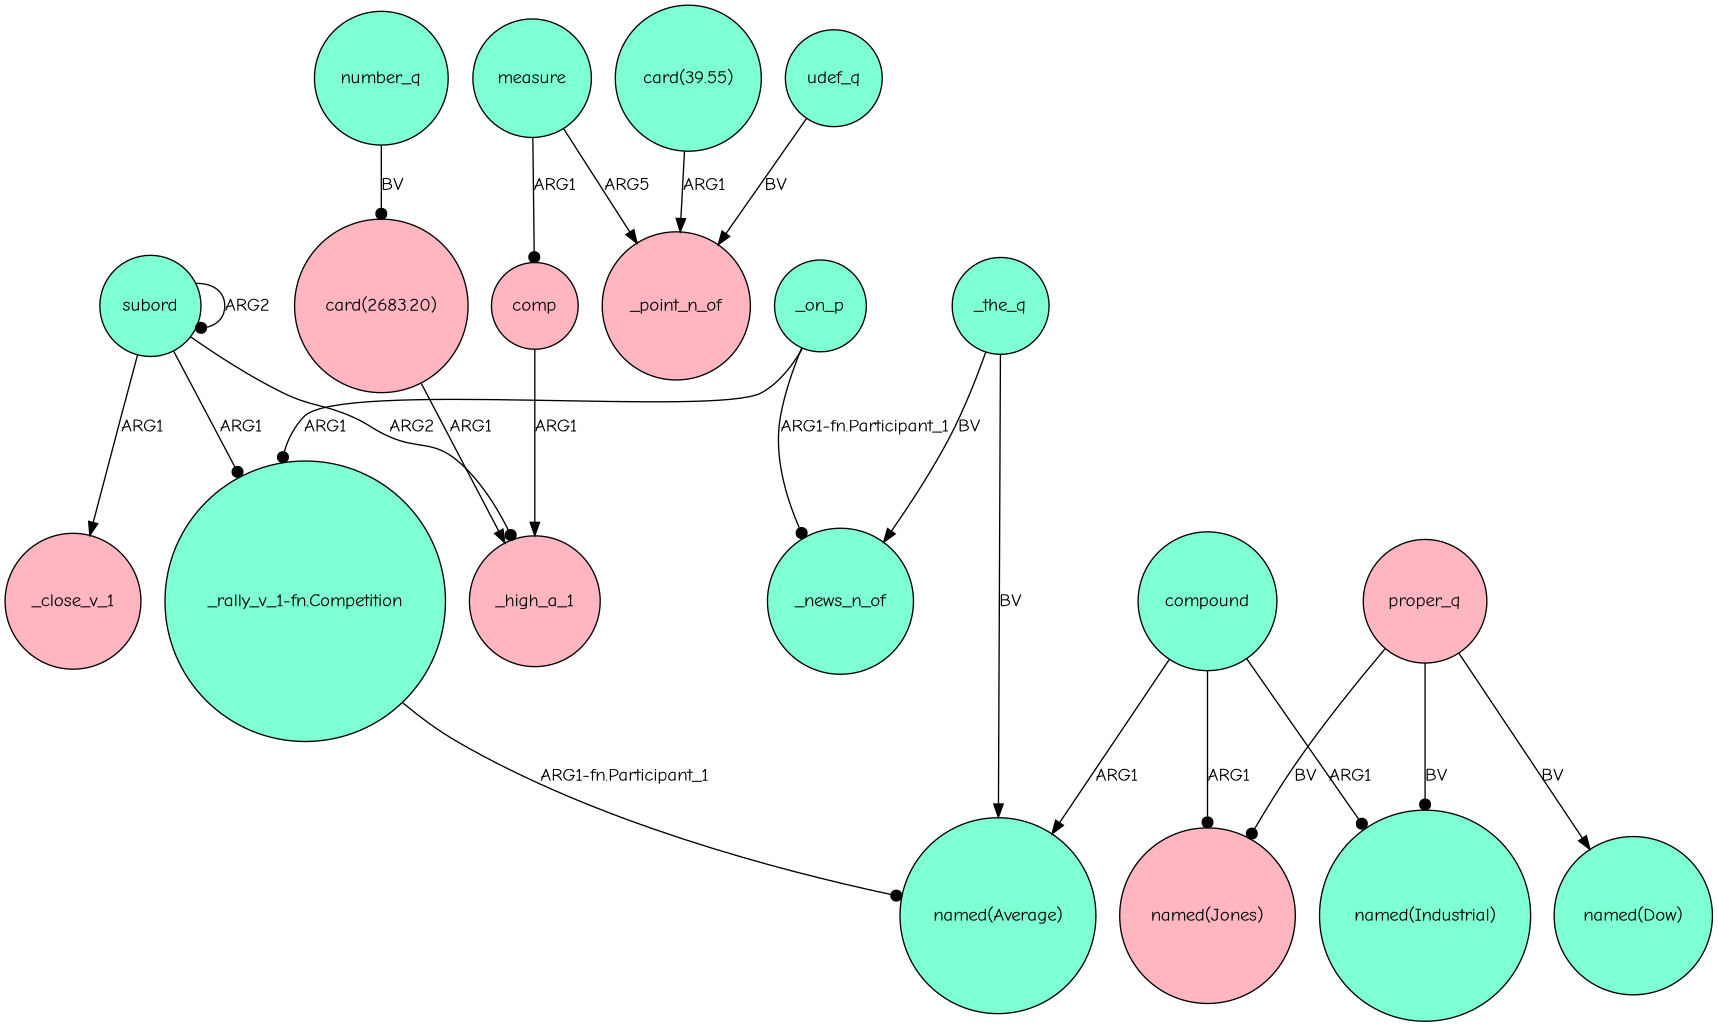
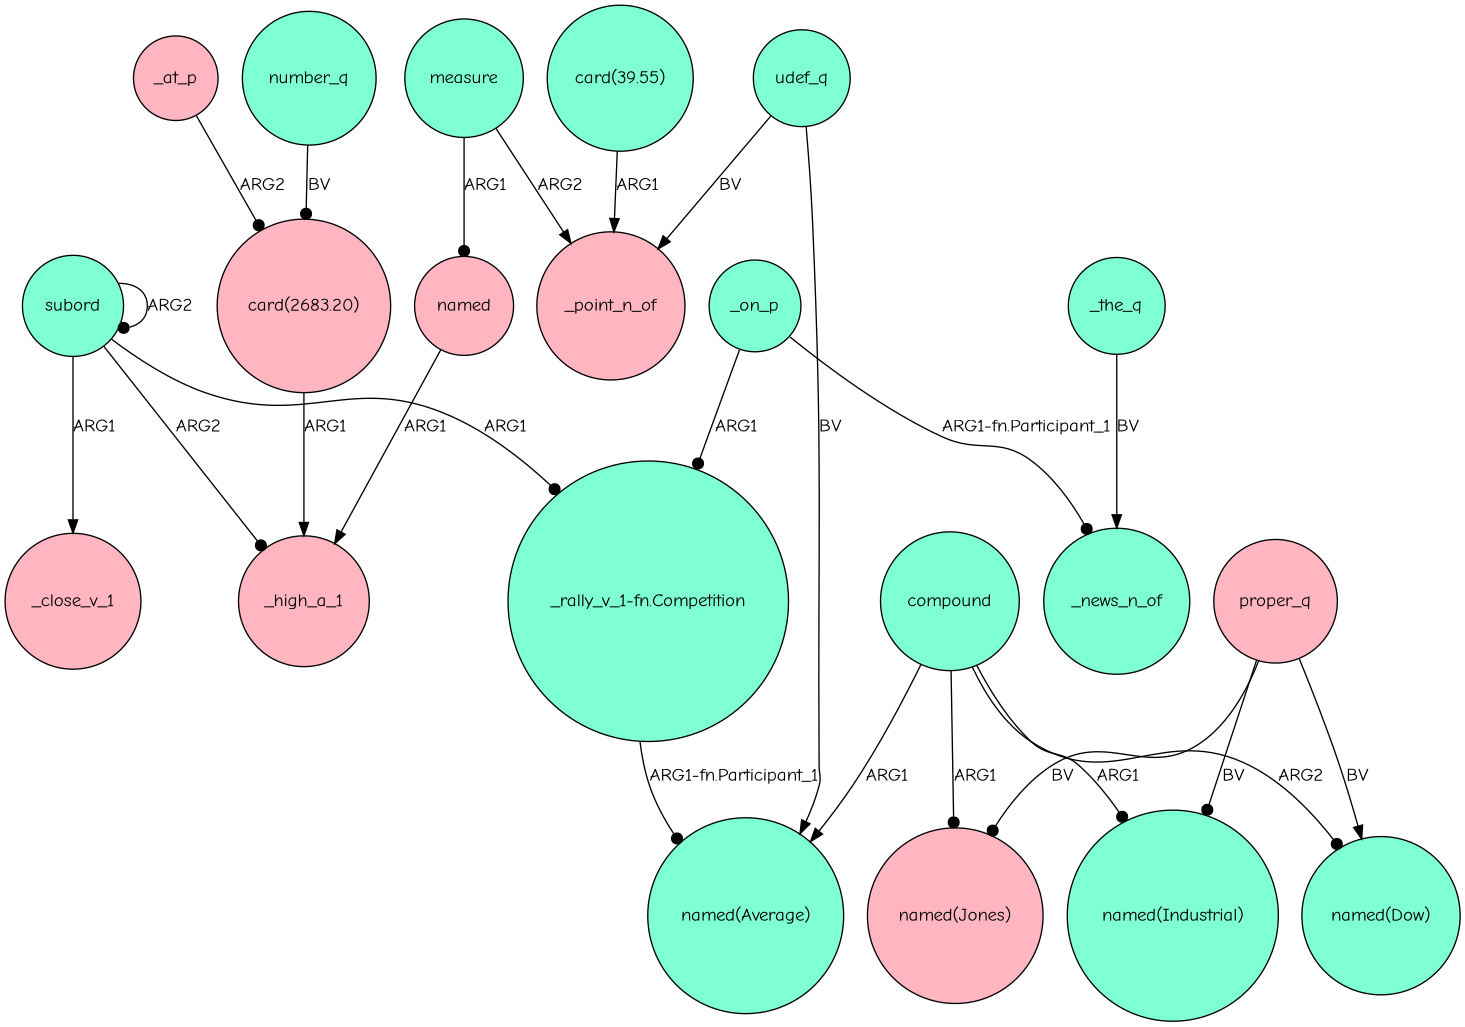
node "_at_p": added
edge "measure" -> "_point_n_of": label "ARG5" -> "ARG2"
node "comp": label "comp" -> "named"
edge "_the_q" -> "named(Average)": now "udef_q" -> "named(Average)"
edge "compound" -> "named(Dow)": added, label "ARG2"
